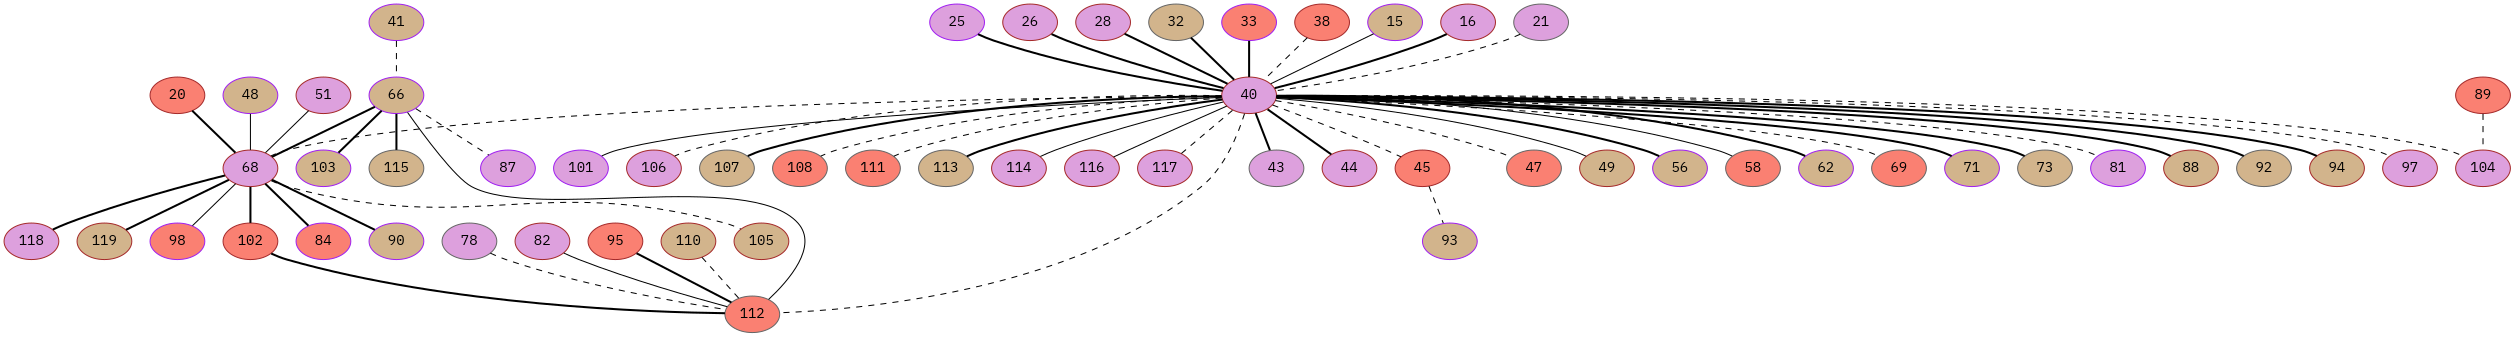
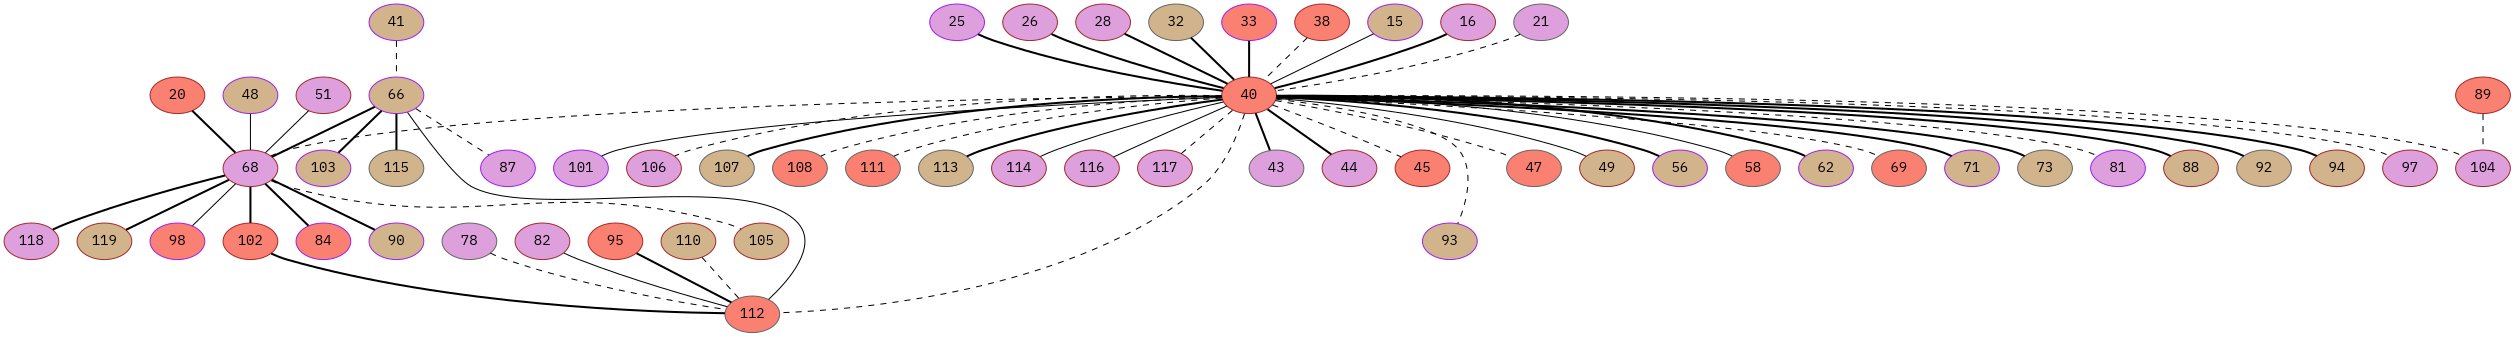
node "40": fillcolor plum -> salmon
edge "45" -- "93": now "40" -- "93"
